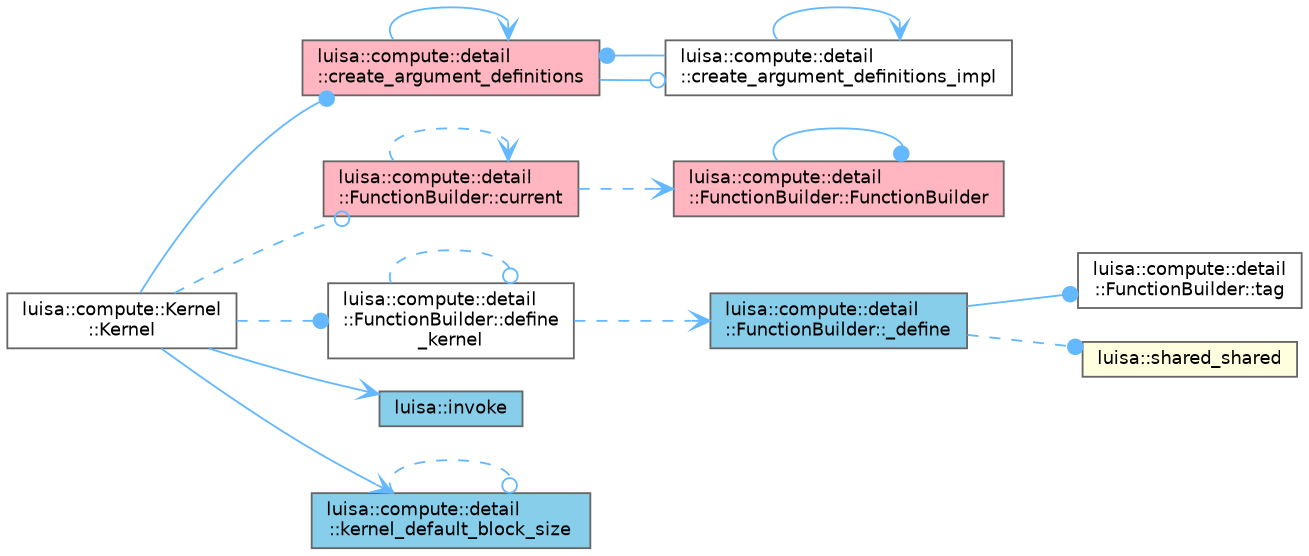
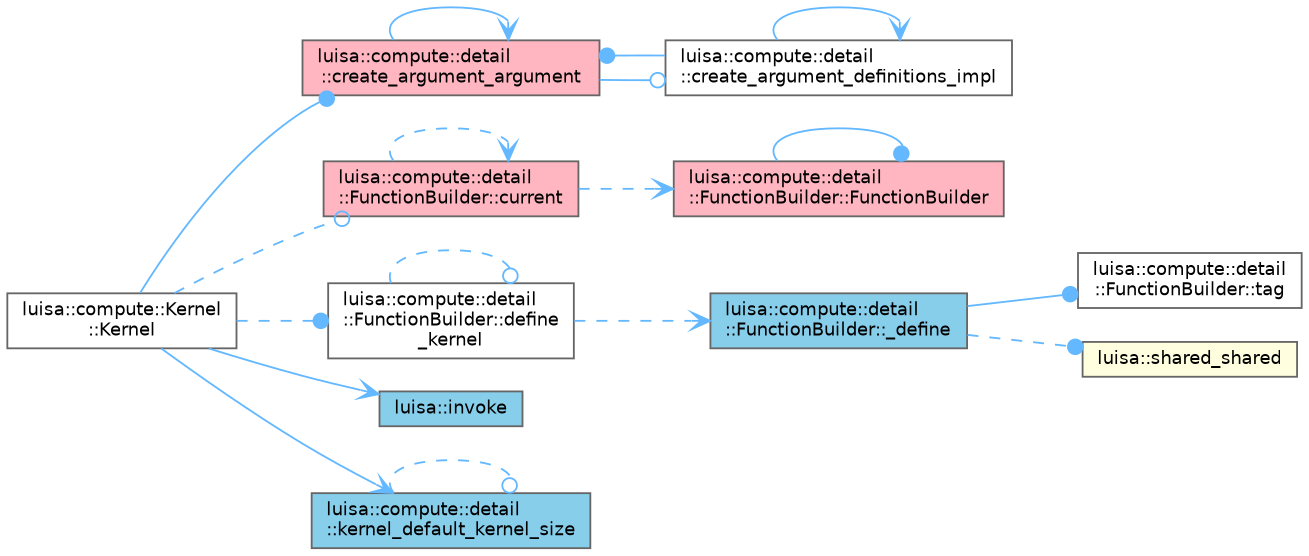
node "luisa::compute::detail ::create_argument_definitions": label "luisa::compute::detail ::create_argument_definitions" -> "luisa::compute::detail ::create_argument_argument"
node "luisa::compute::detail ::kernel_default_block_size": label "luisa::compute::detail ::kernel_default_block_size" -> "luisa::compute::detail ::kernel_default_kernel_size"
